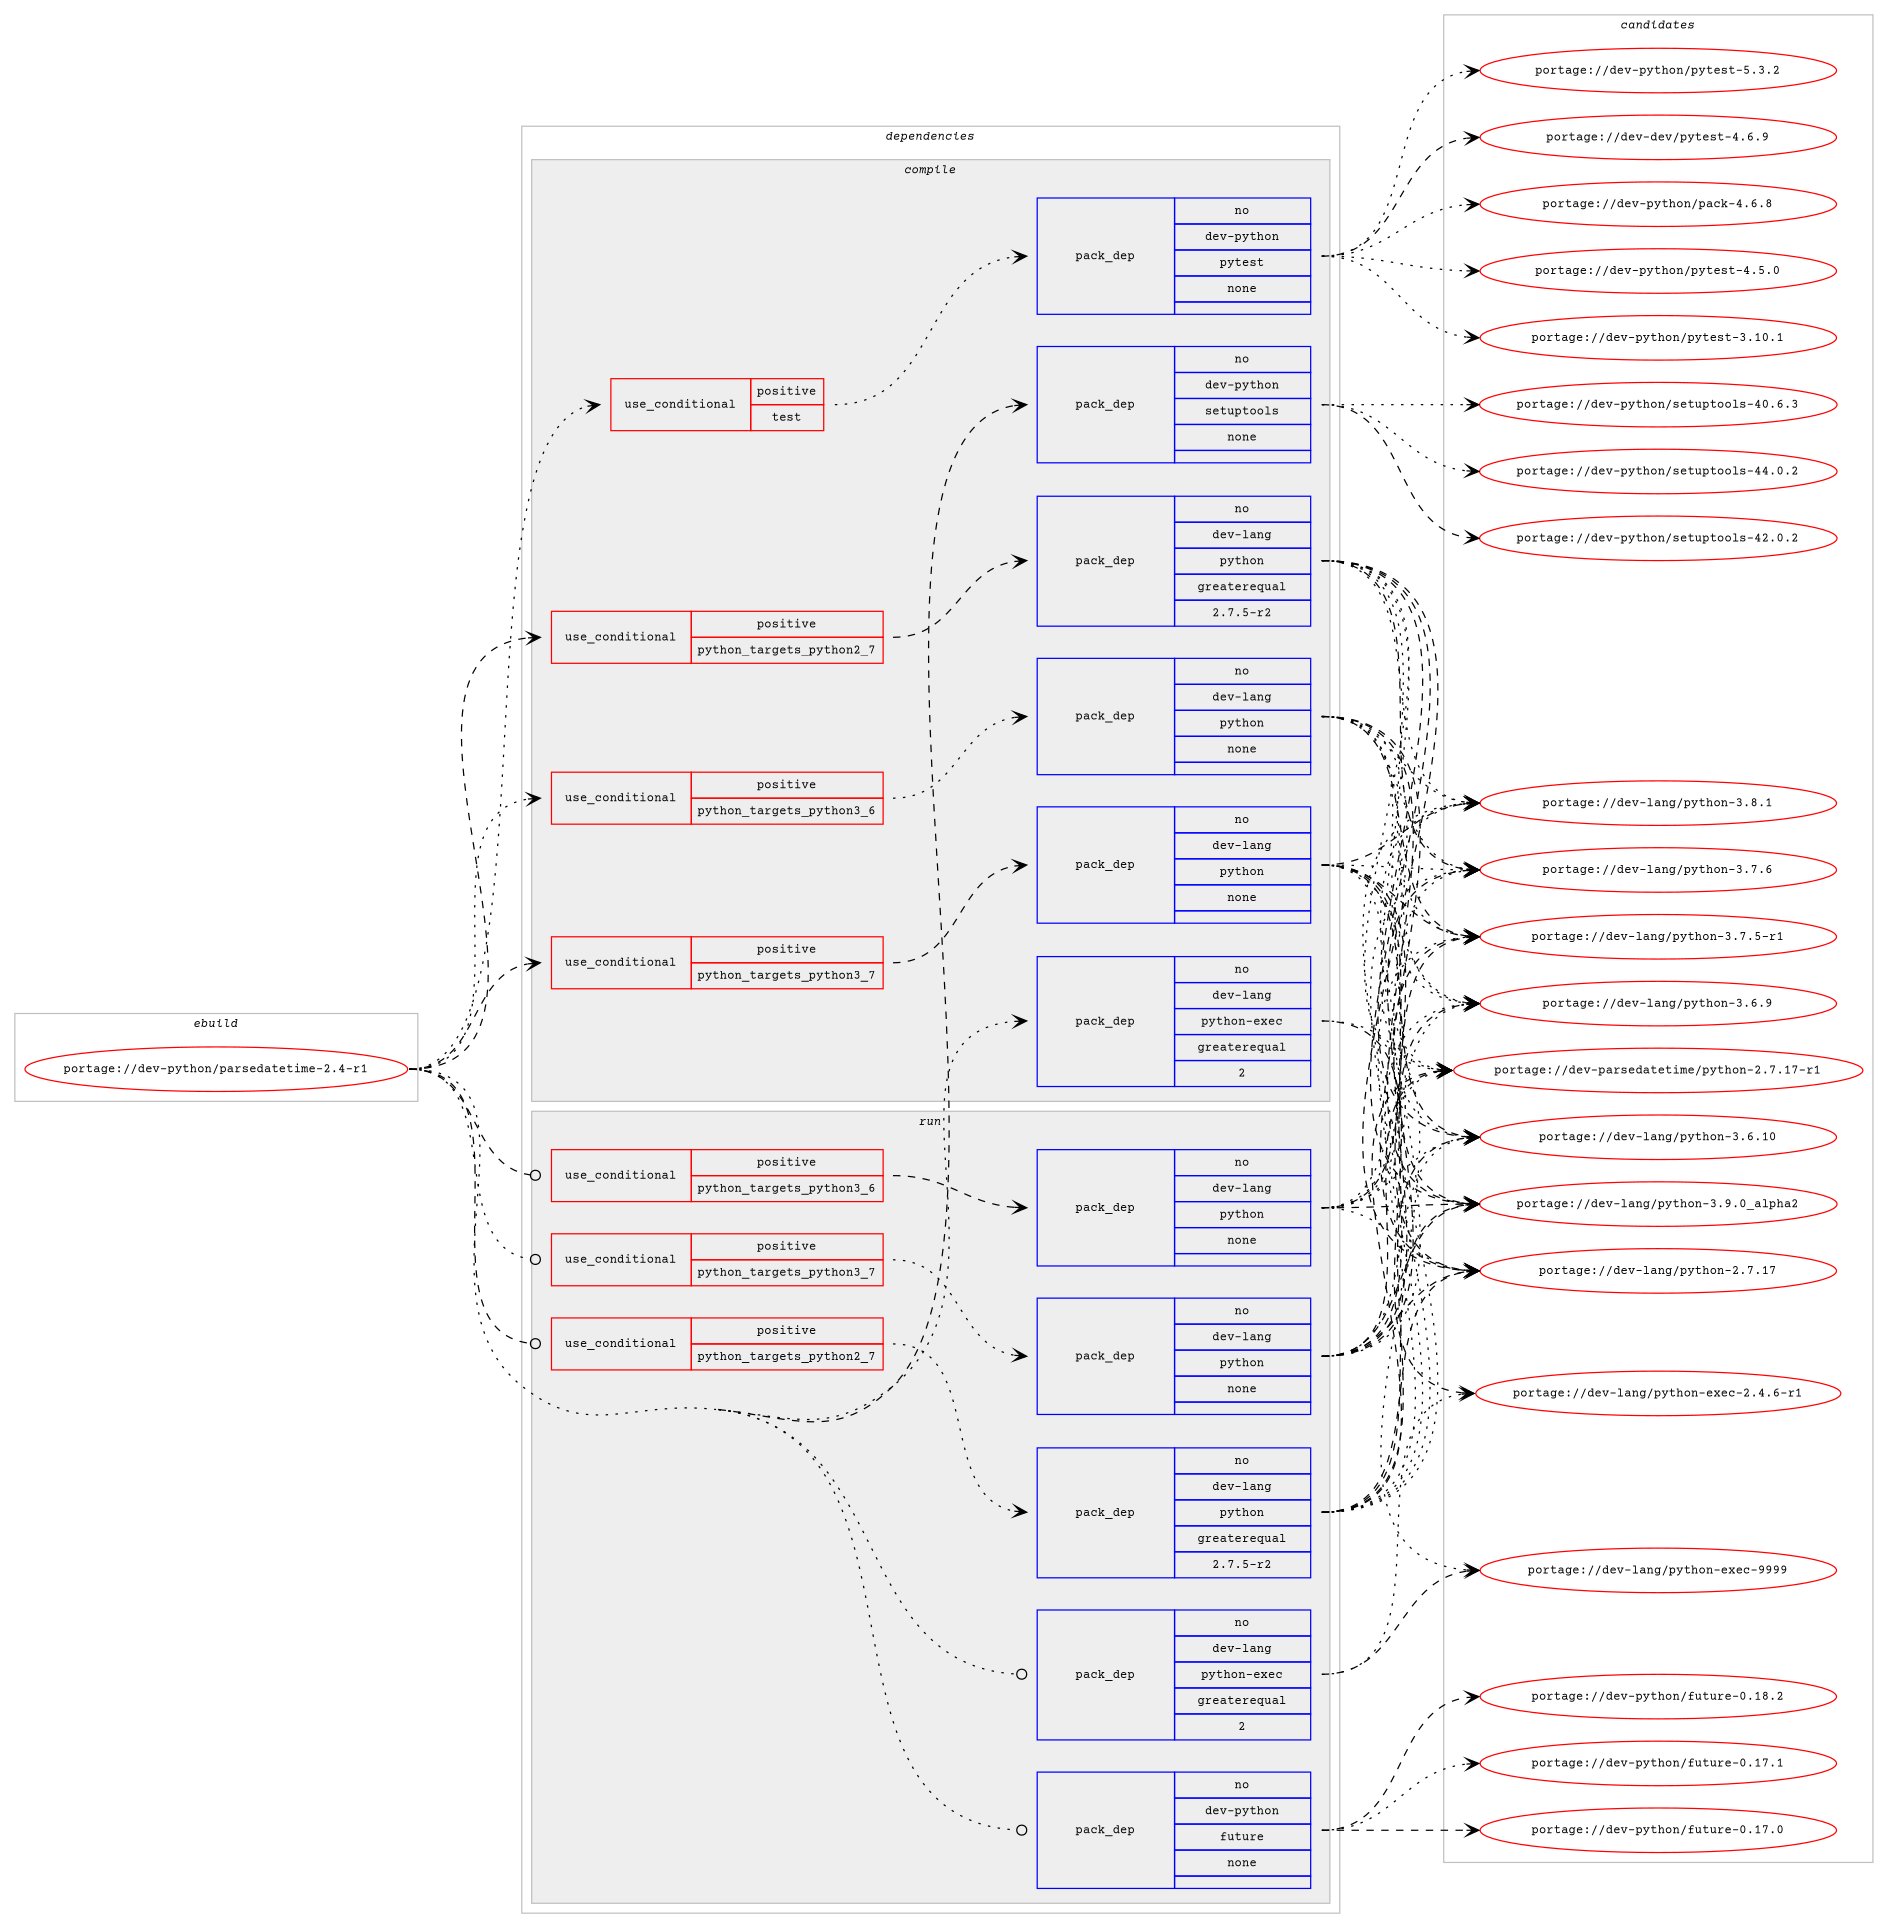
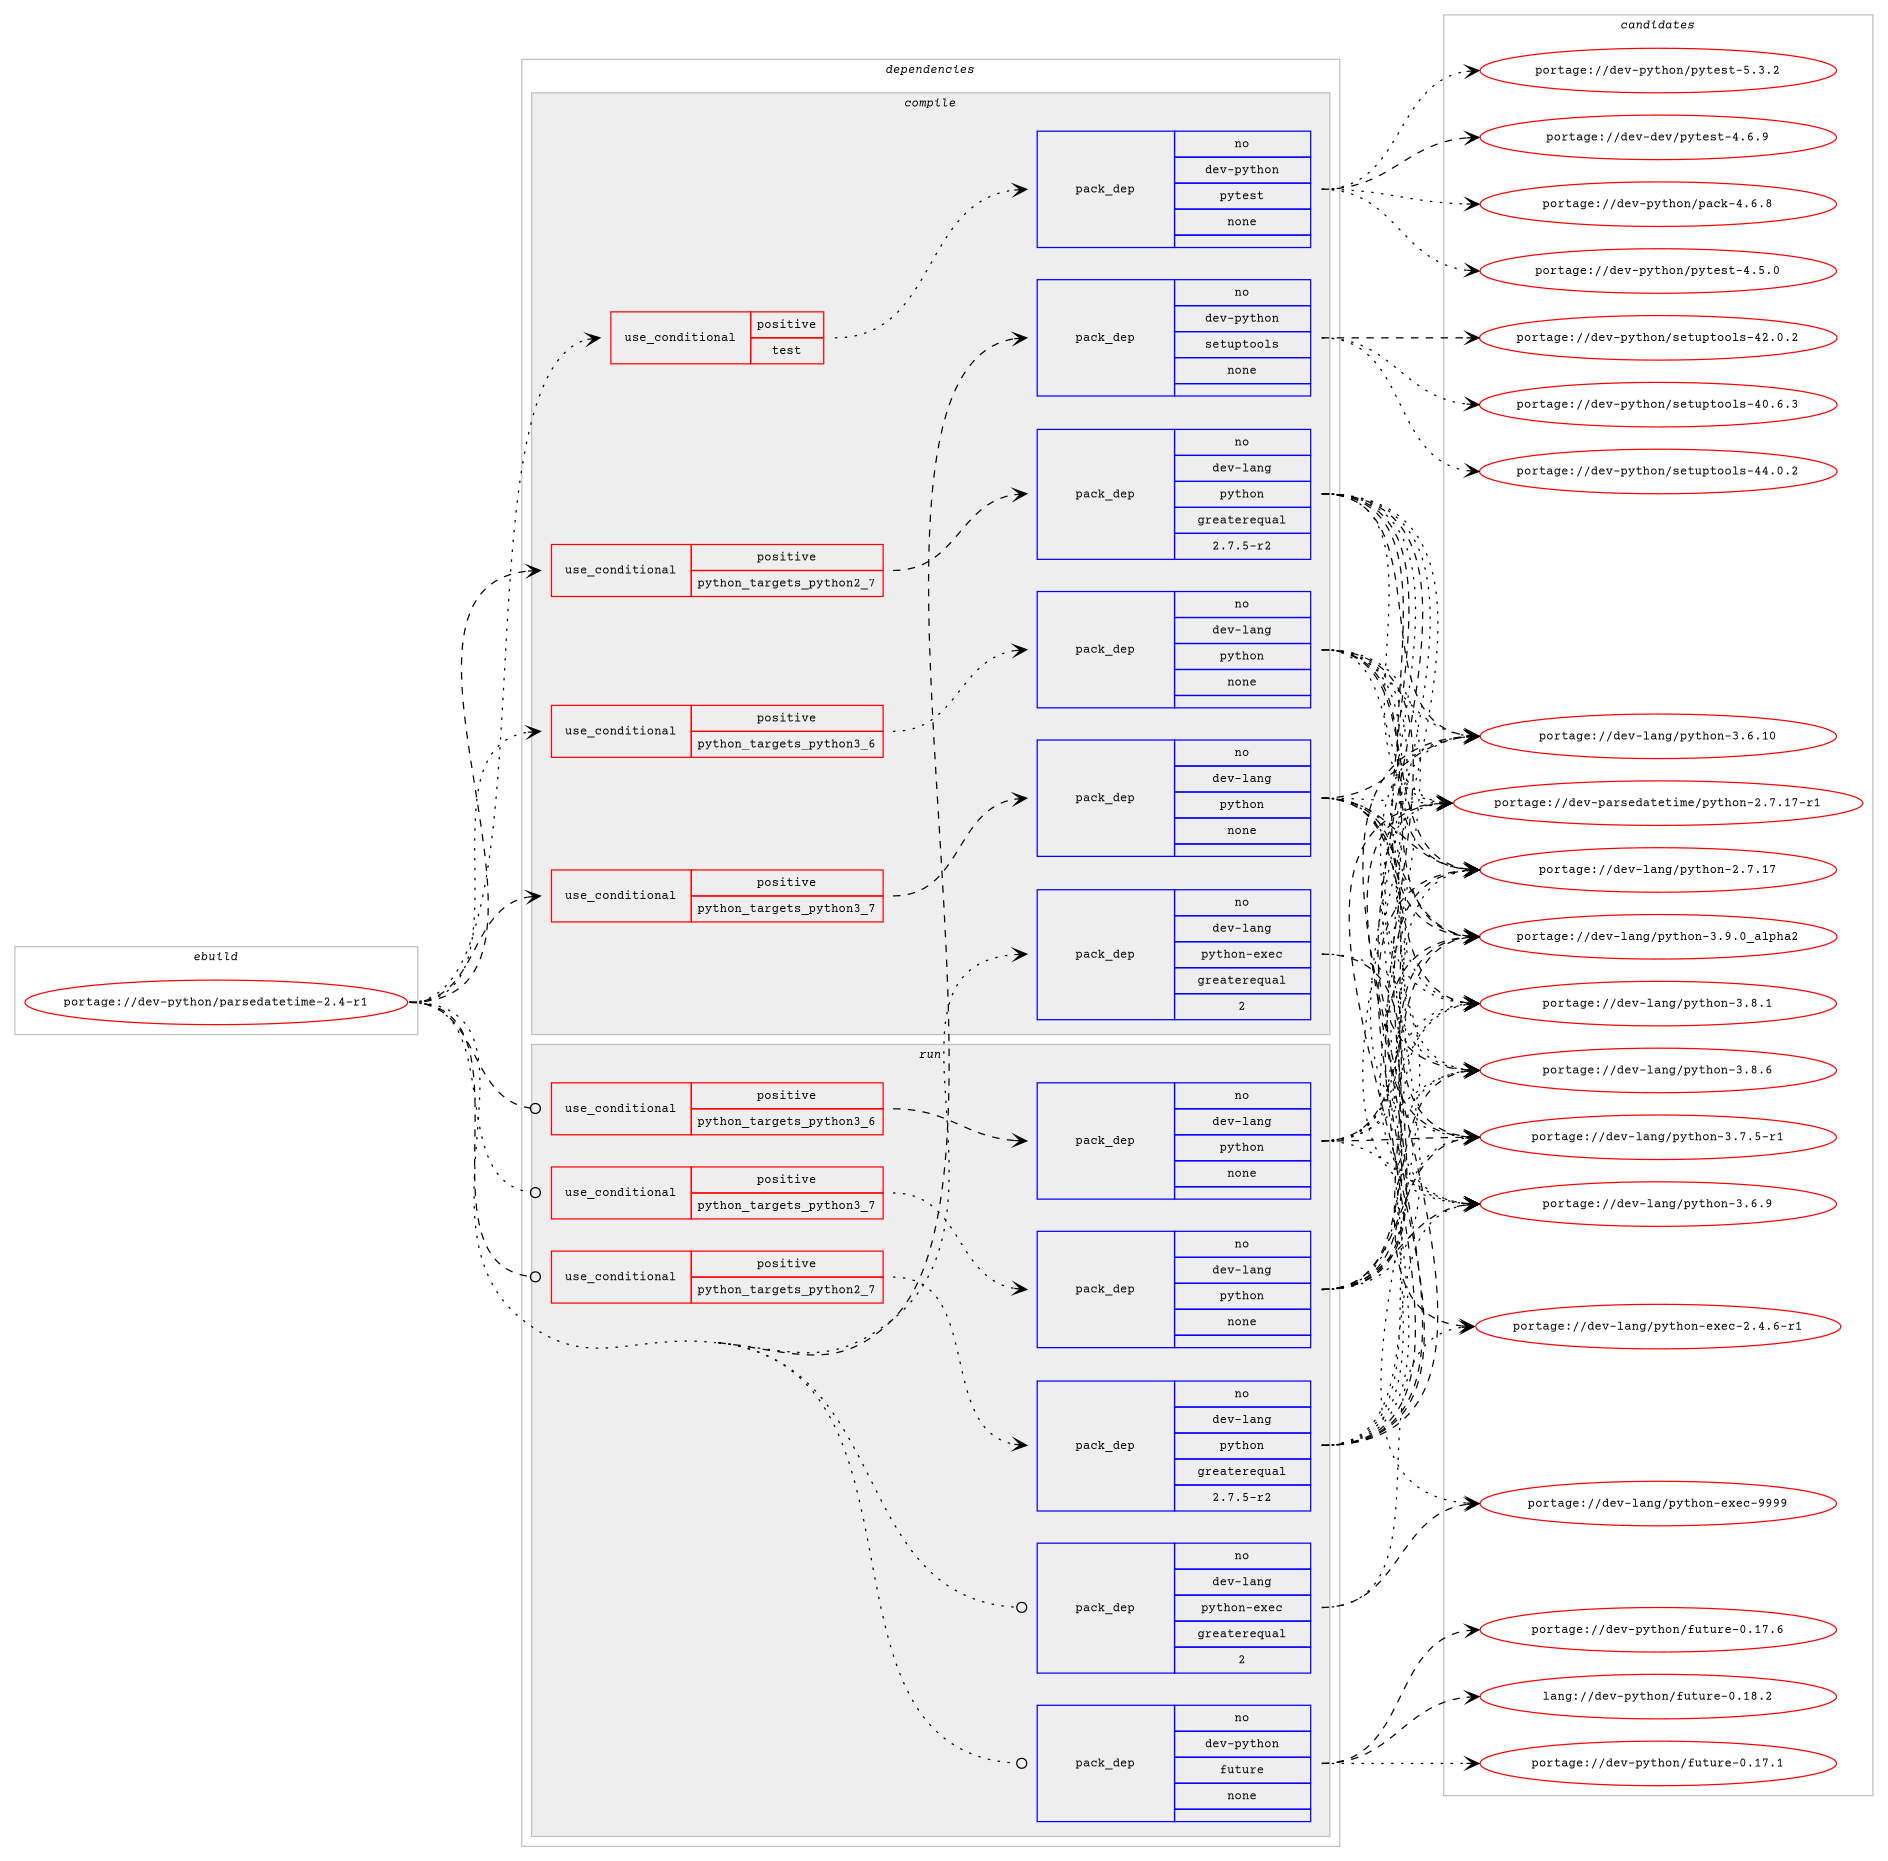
node "portage://dev-python/pytest-3.10.1": removed
node "portage://dev-lang/python-3.7.6": label "portage://dev-lang/python-3.7.6" -> "portage://dev-lang/python-3.8.6"
node "portage://dev-python/future-0.18.2": label "portage://dev-python/future-0.18.2" -> "lang://dev-python/future-0.18.2"
node "portage://dev-python/future-0.17.0": label "portage://dev-python/future-0.17.0" -> "portage://dev-python/future-0.17.6"
